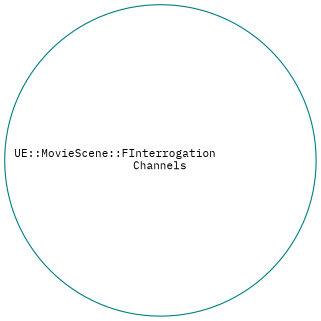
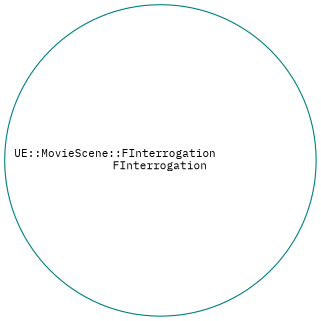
node "UE::MovieScene::FInterrogation Channels": label "UE::MovieScene::FInterrogation Channels" -> "UE::MovieScene::FInterrogation FInterrogation"
